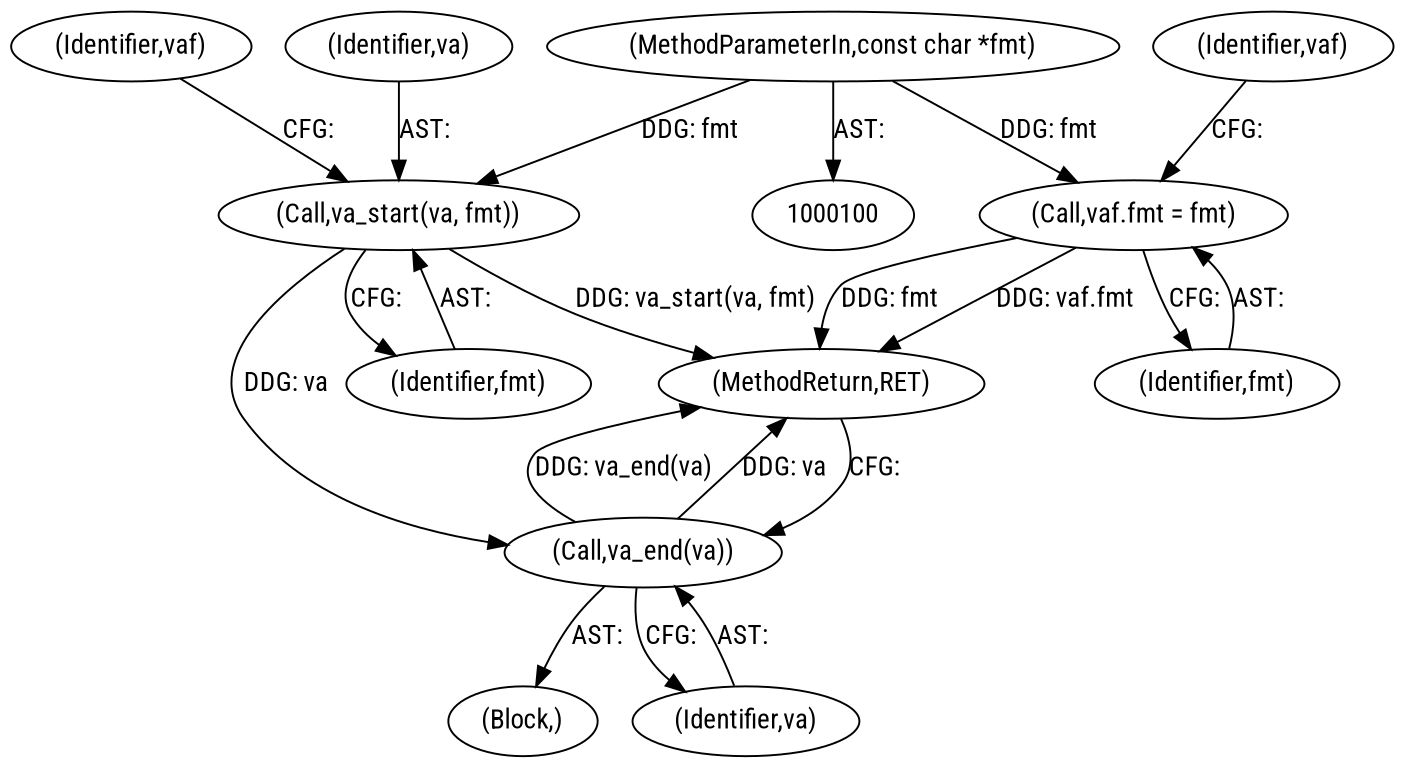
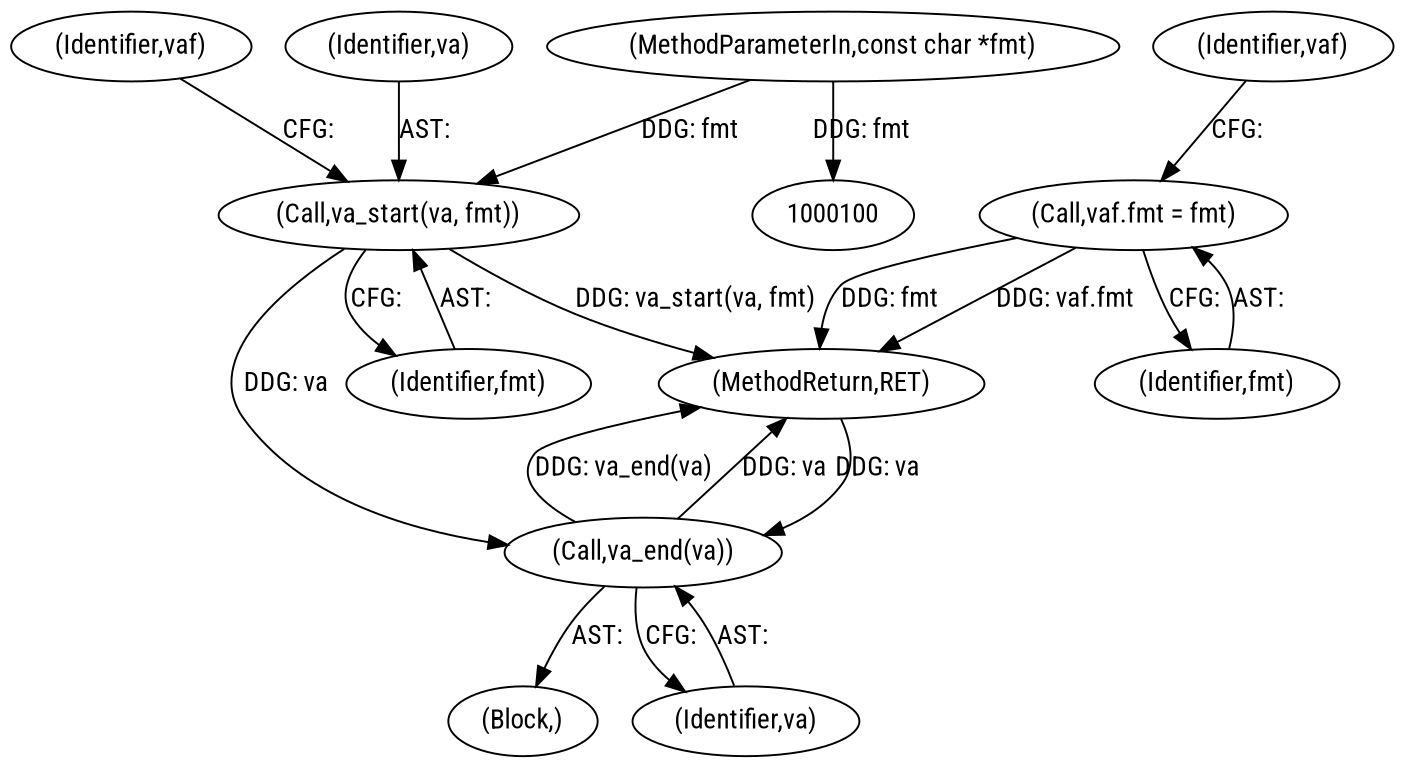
edge "(MethodParameterIn,const char *fmt)" -> "(Call,vaf.fmt = fmt)": removed, label "DDG: fmt"
edge "(MethodParameterIn,const char *fmt)" -> "1000100": label "AST: " -> "DDG: fmt"
edge "(MethodReturn,RET)" -> "(Call,va_end(va))": label "CFG: " -> "DDG: va"
